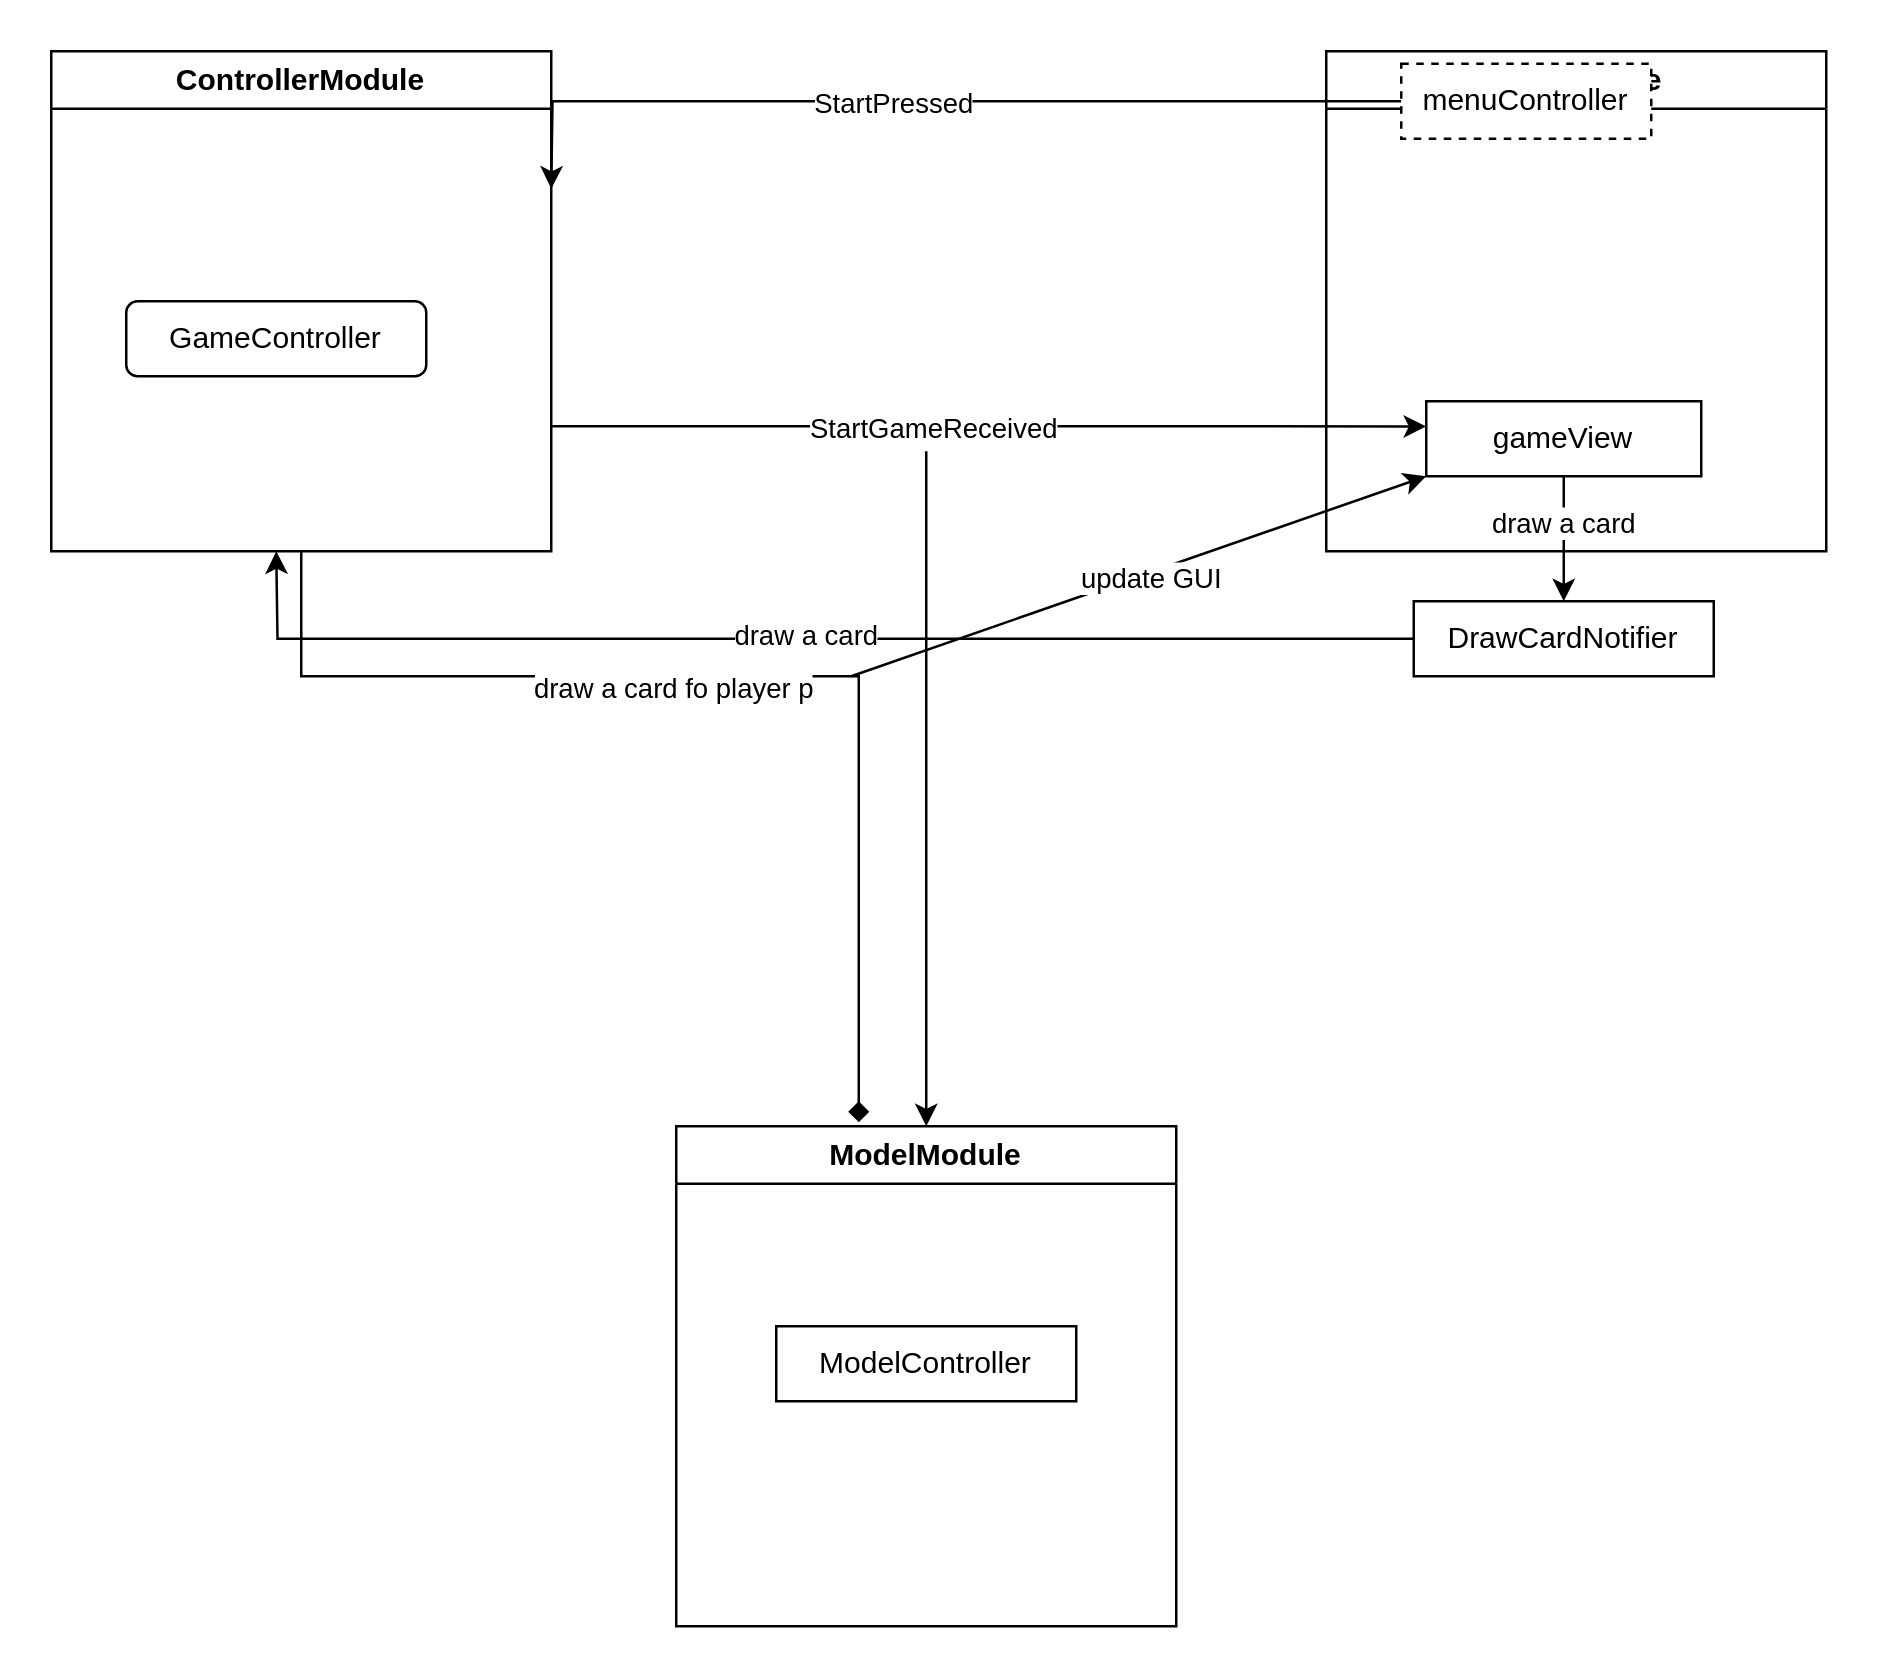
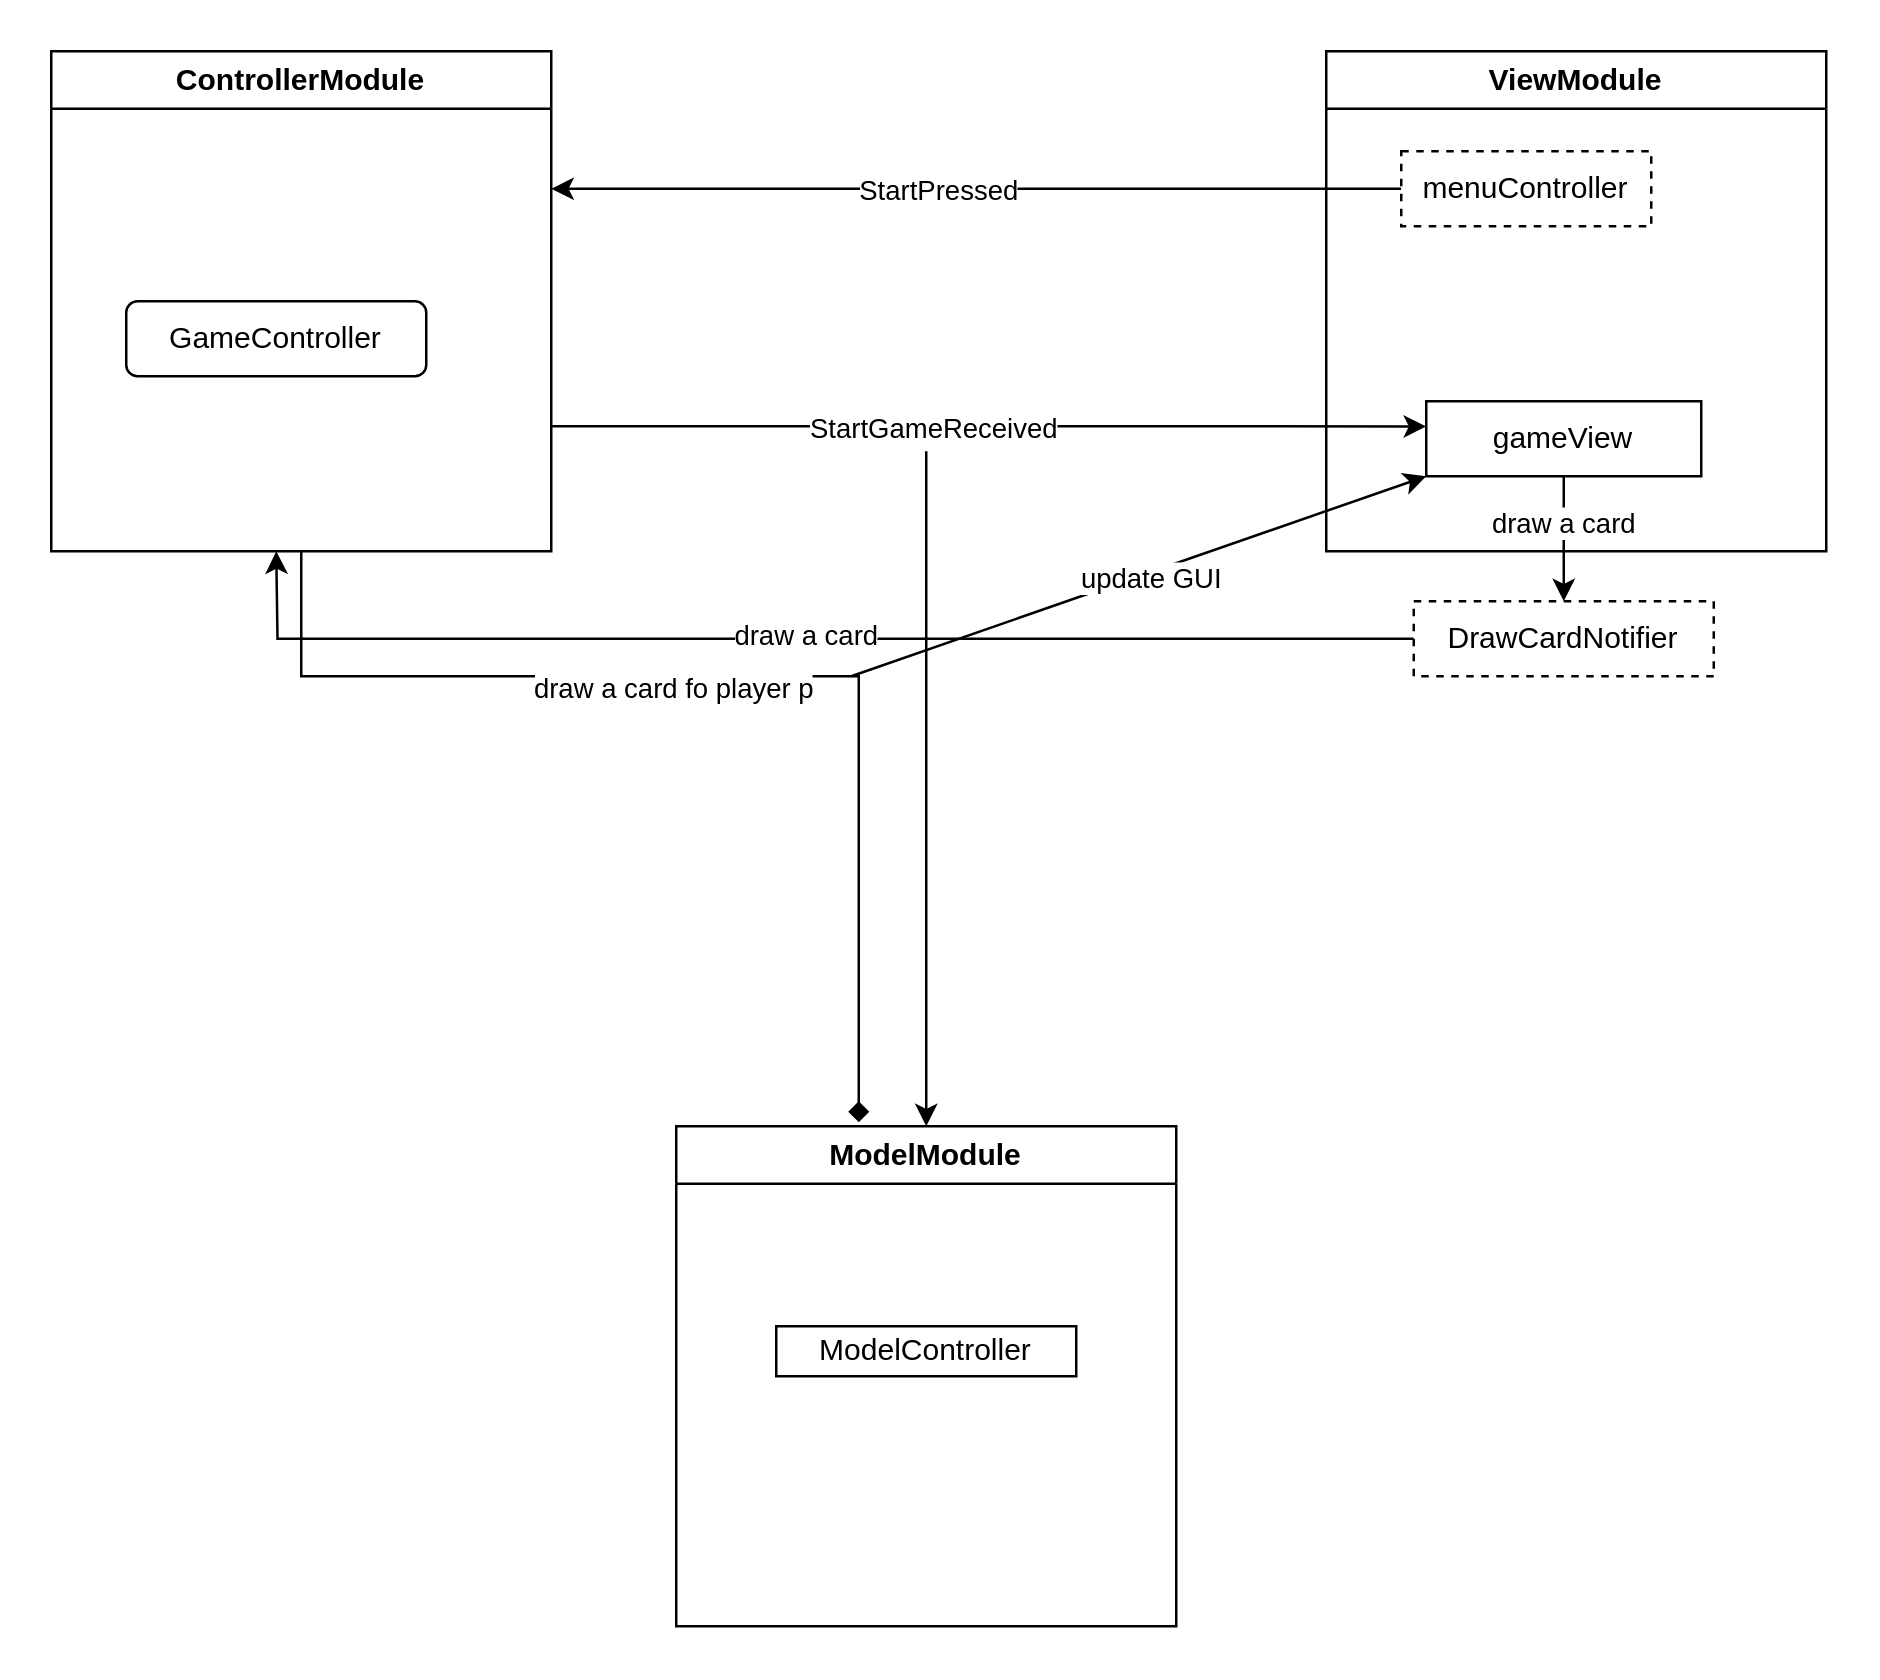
node "menuController": moved (1526, 101) -> (1526, 189)
node "DrawCardNotifier": style solid -> dashed
node "ModelController": size 300x75 -> 300x50
